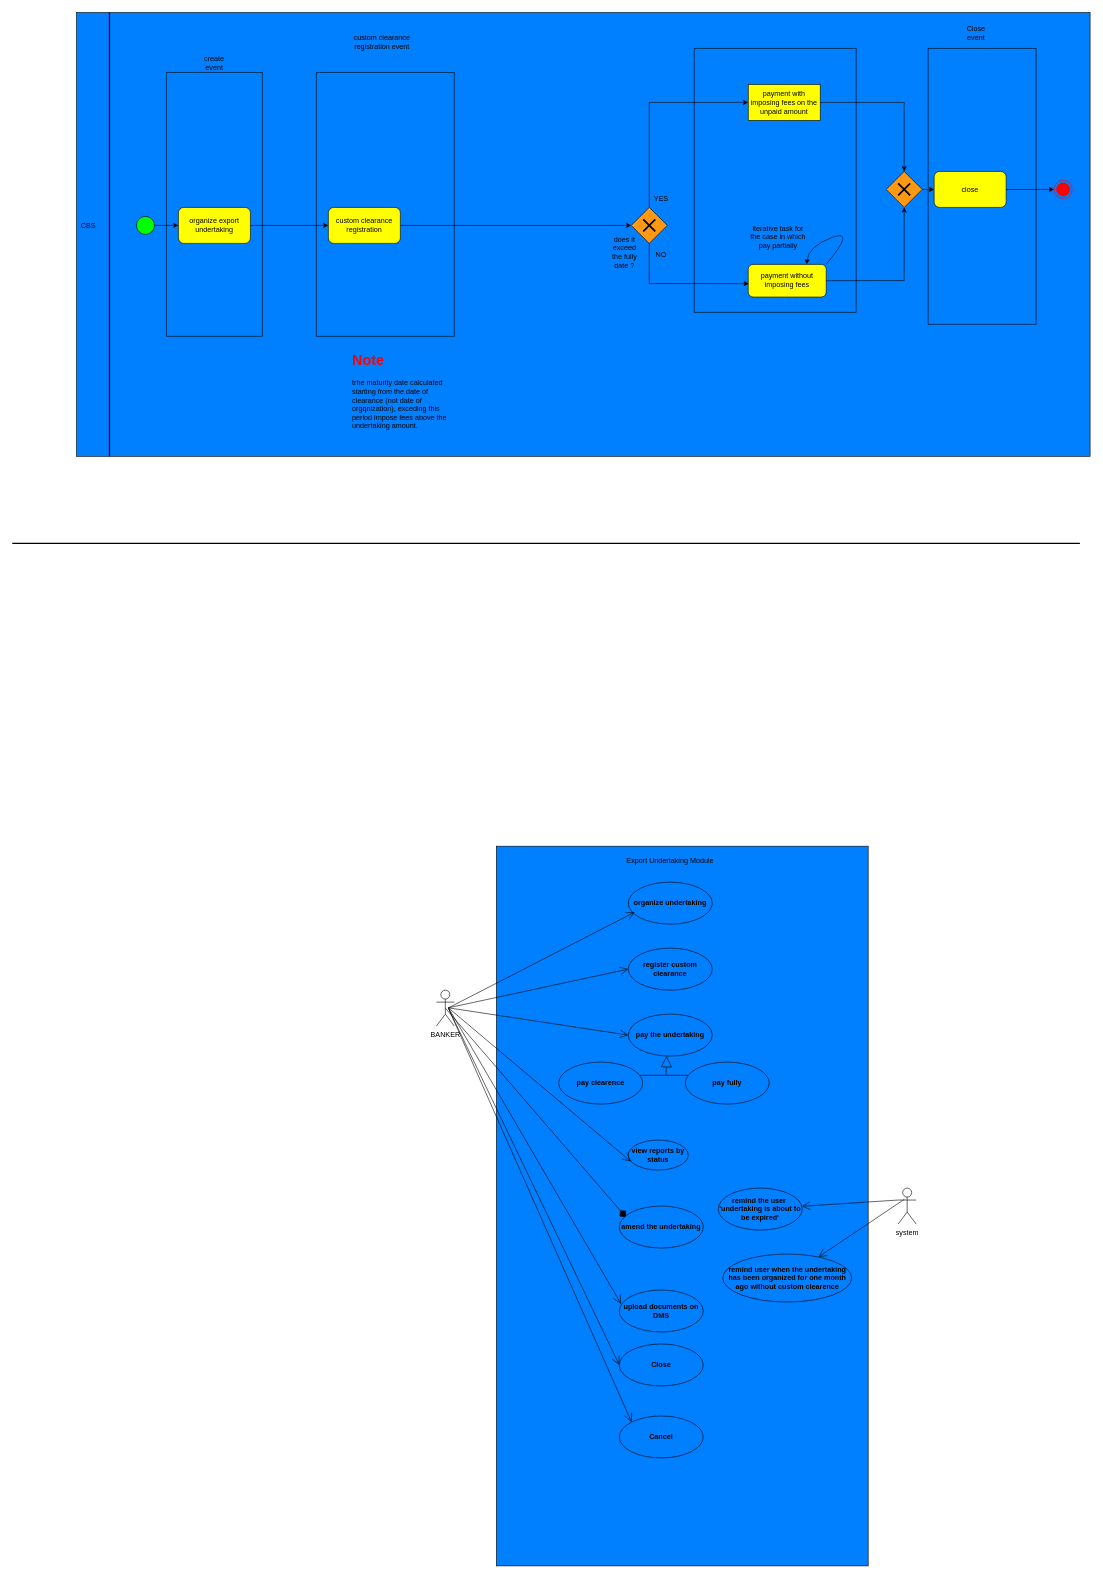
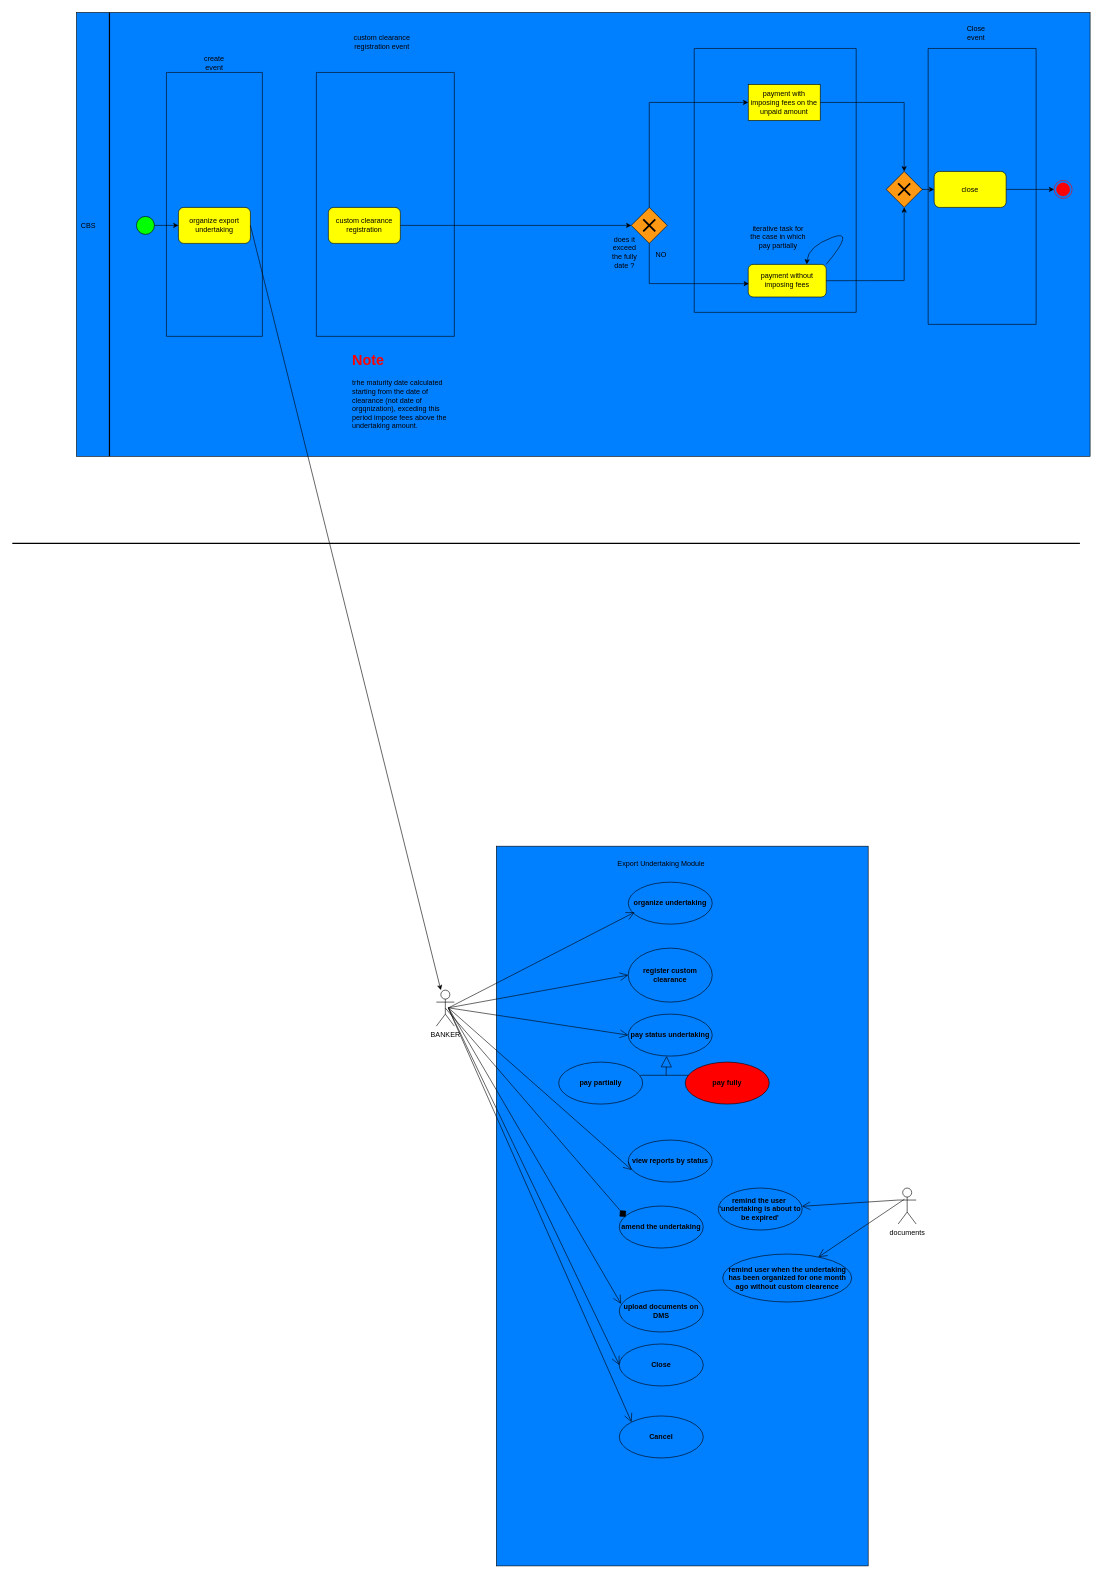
node "YES": removed
edge "organize export undertaking" -> "custom clearance registration": now "organize export undertaking" -> "BANKER"
node "Export Undertaking Module": moved (671, 861) -> (662, 864)
node "register custom clearance": size 84x42 -> 84x54
node "pay the undertaking": label "pay the undertaking" -> "pay status undertaking"
node "pay clearence": label "pay clearence" -> "pay partially"
node "pay fully": fillcolor #007fff -> #ff0000
node "view reports by status": size 60x30 -> 84x42
node "system": label "system" -> "documents"
